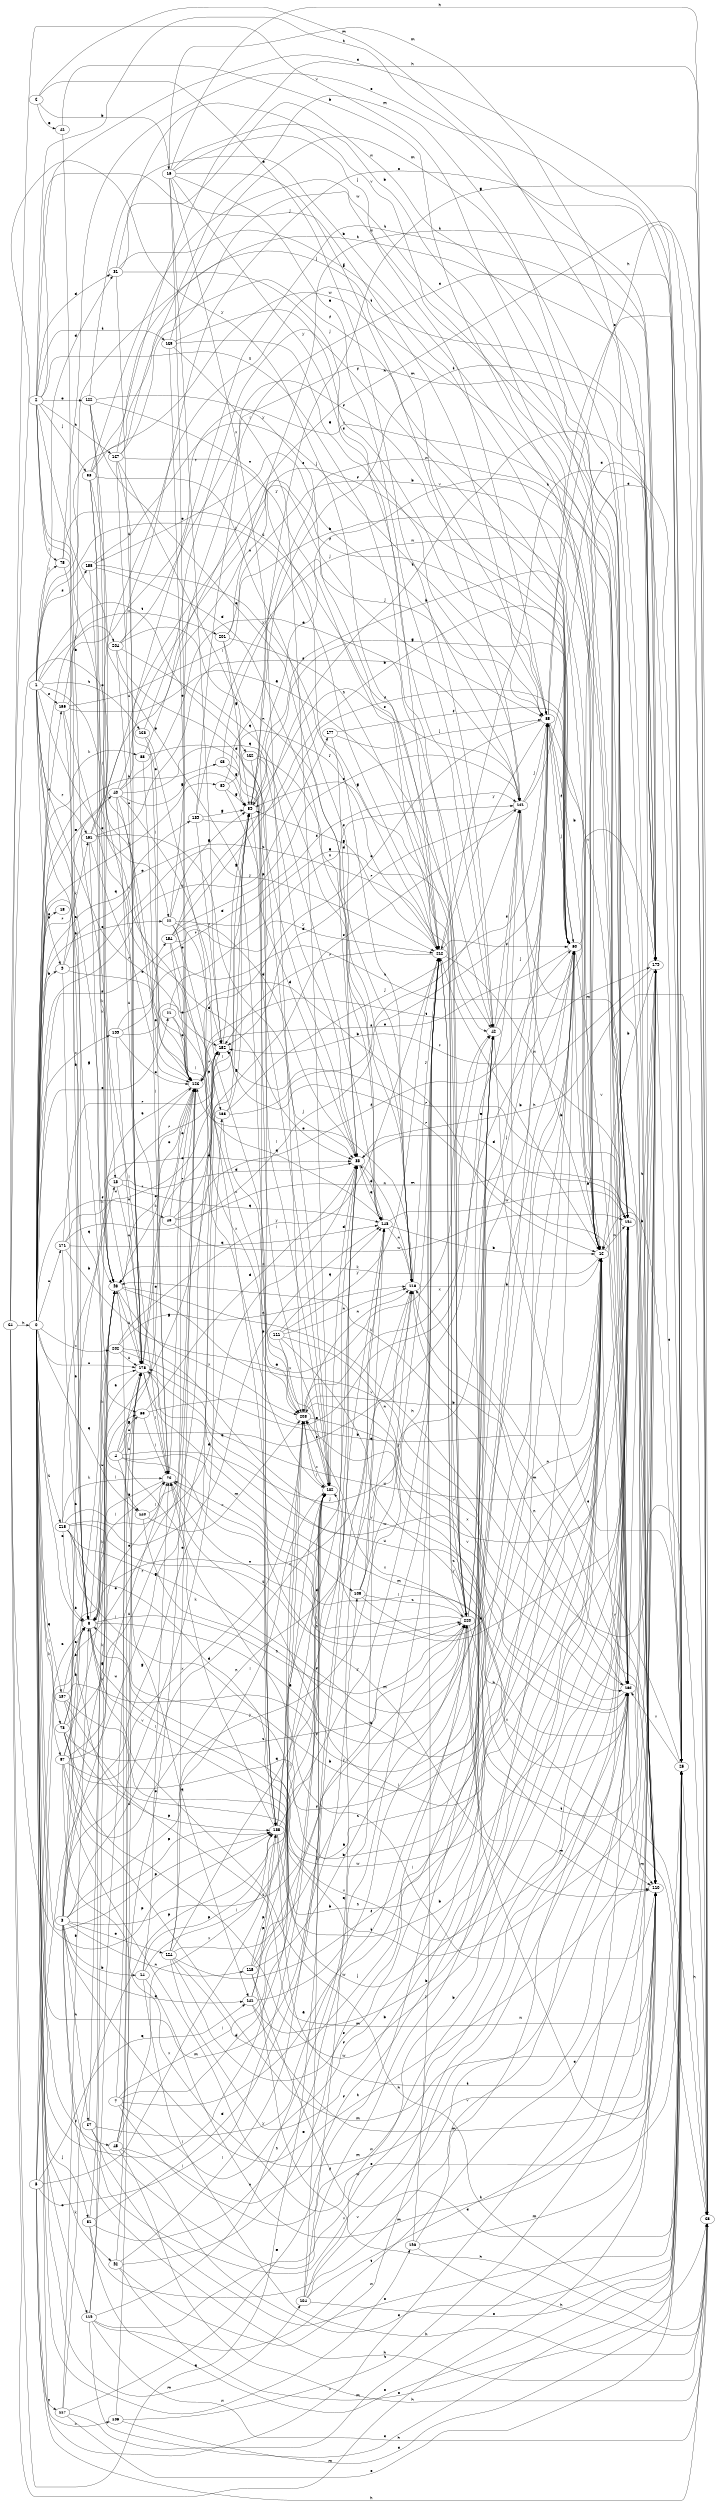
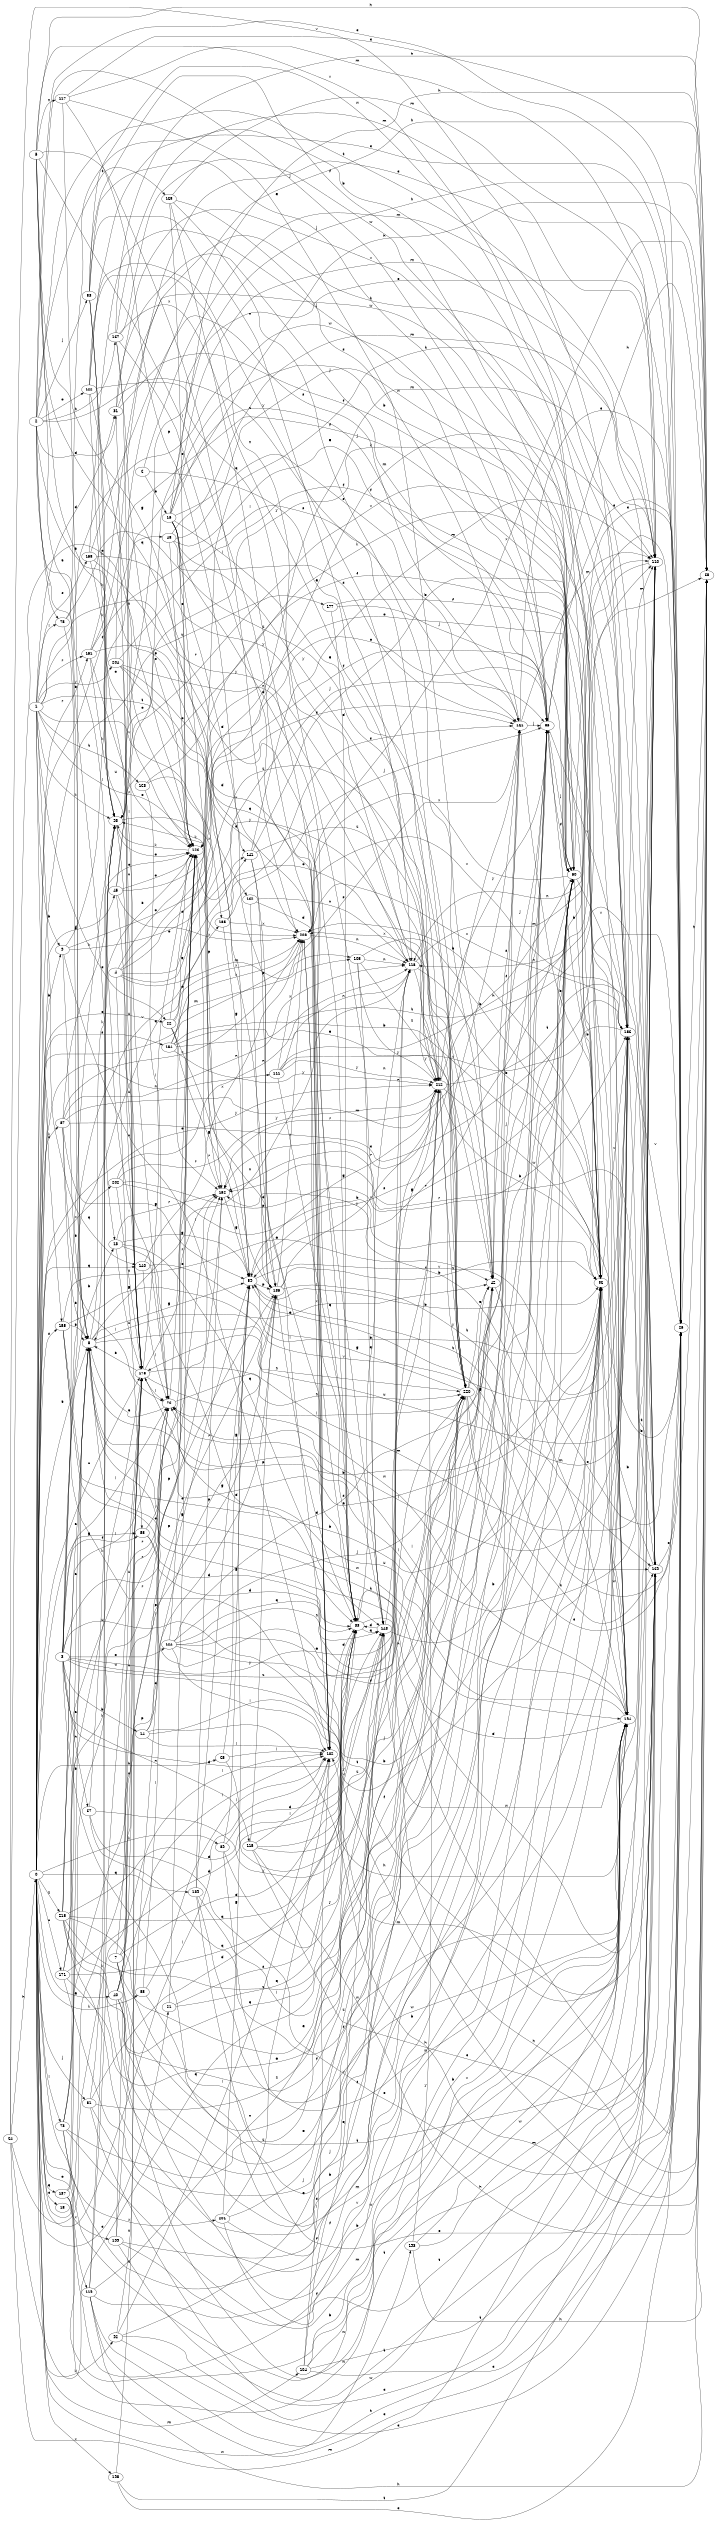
node "41": removed
edge "64" -> "212": now "0" -> "212"
edge "21" -> "161": now "21" -> "33"
node "179": label "179" -> "169"
edge "15" -> "33": added, label "d"
edge "0" -> "111": added, label "n"
edge "13" -> "59": added, label "g"
node "16": label "16" -> "36"
edge "3" -> "58": label "g" -> "f"
